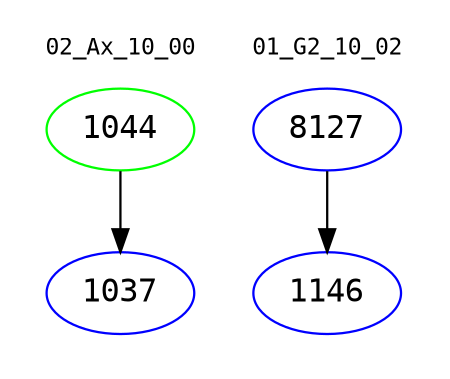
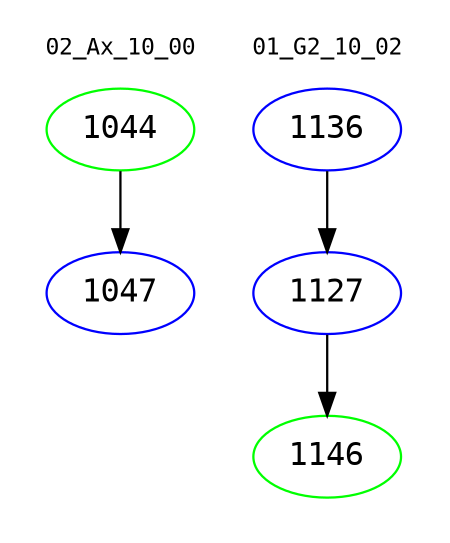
node "1136": added
node "8127": label "8127" -> "1127"
node "1037": label "1037" -> "1047"
node "1146": color blue -> green
